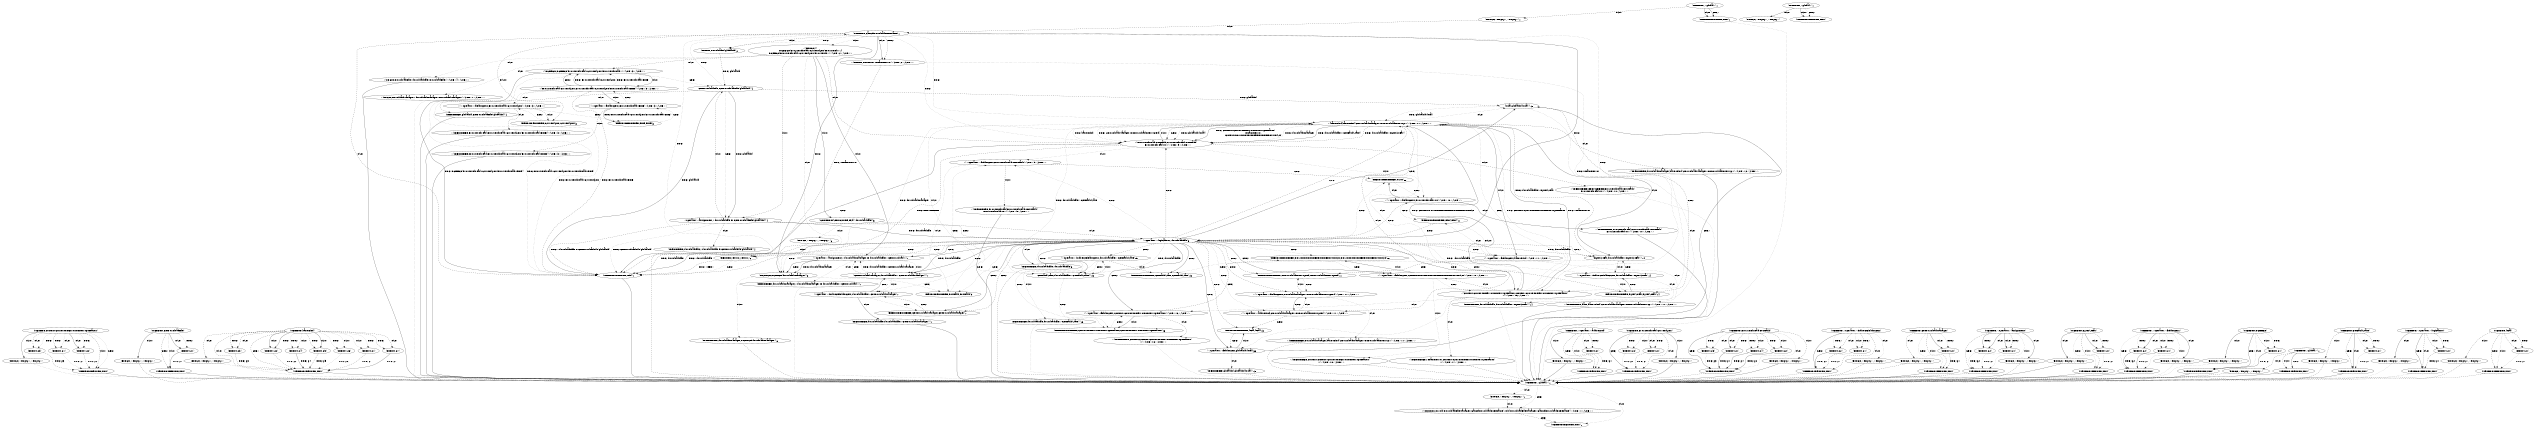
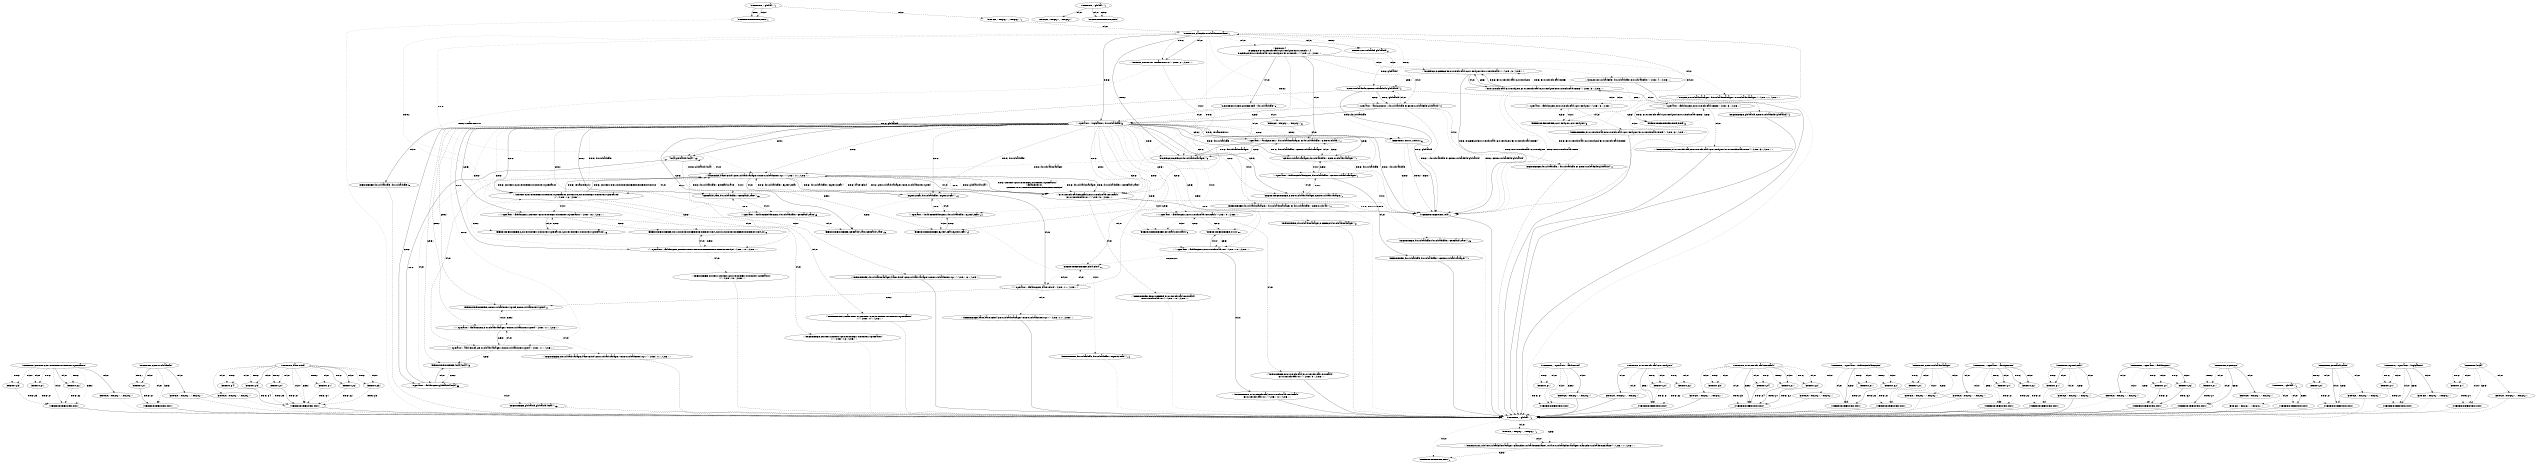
edge "<(<operator>.fieldAccess,BrowserThread::UI)<SUB>10</SUB>>" -> "(FIELD_IDENTIFIER,Bind,Bind)": label "CFG: " -> "DCHECK: "
edge "(FIELD_IDENTIFIER,Bind,Bind)" -> "(<operator>.logicalNot,!download_file)": reversed
edge "(<operator>.logicalNot,!download_file)" -> "(<operator>.indirectFieldAccess,download_file->BytesSoFar)": label "DDG: !download_file" -> "CDG: "
edge "(<operator>.indirectFieldAccess,download_file->GetHashState)" -> "(IDENTIFIER,download_file,download_file->GetHashState())": now "(GetDownloadManager,download_file->GetDownloadManager())" -> "(IDENTIFIER,download_file,download_file->GetHashState())"
node "(PARAM,p6)": removed
